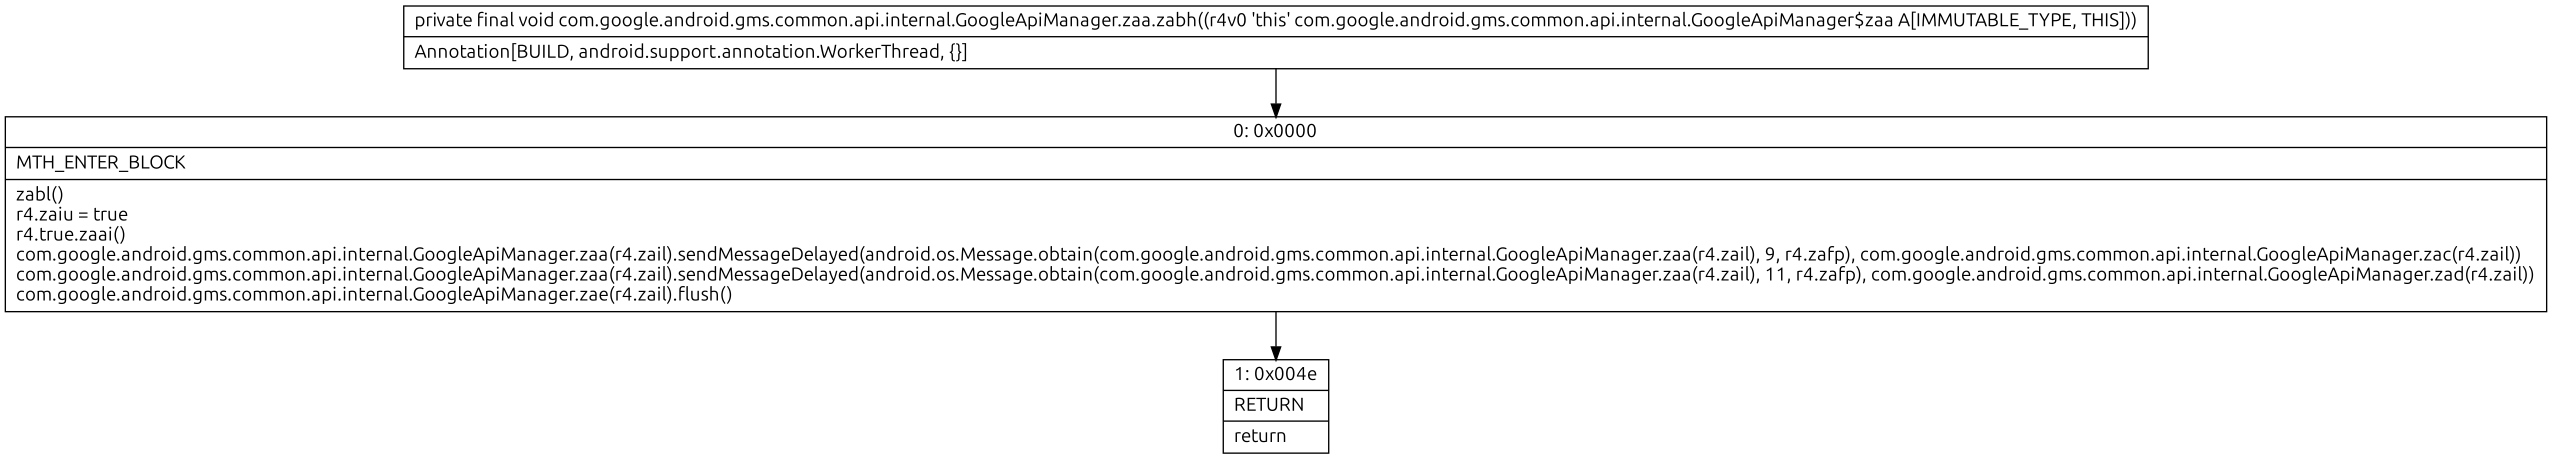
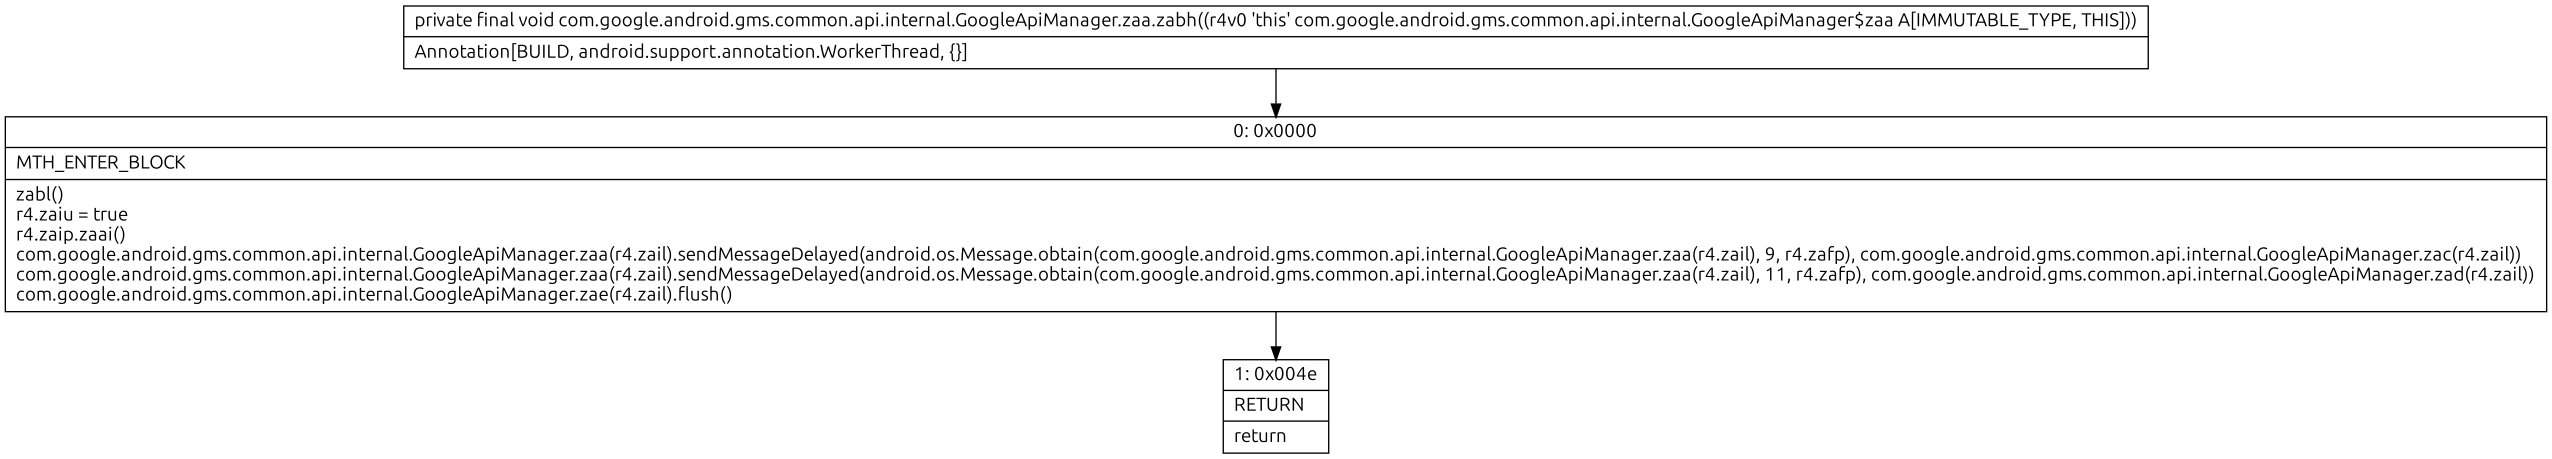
node "0: 0x0000": text "r4.true.zaai()" -> "r4.zaip.zaai()"
